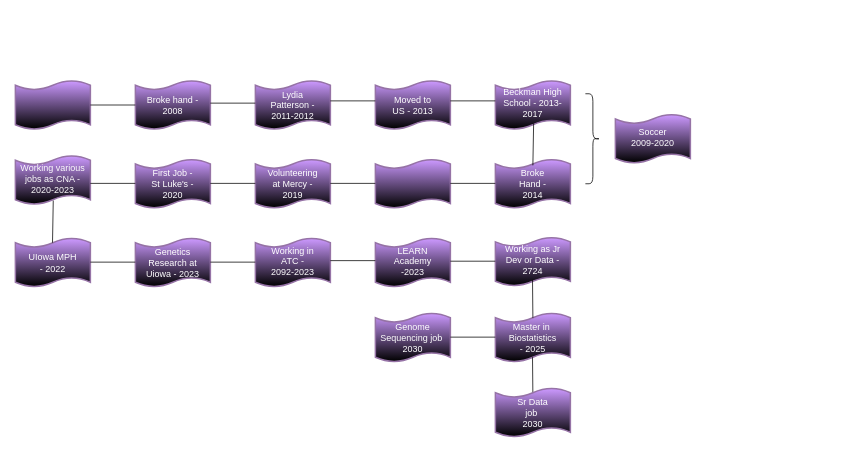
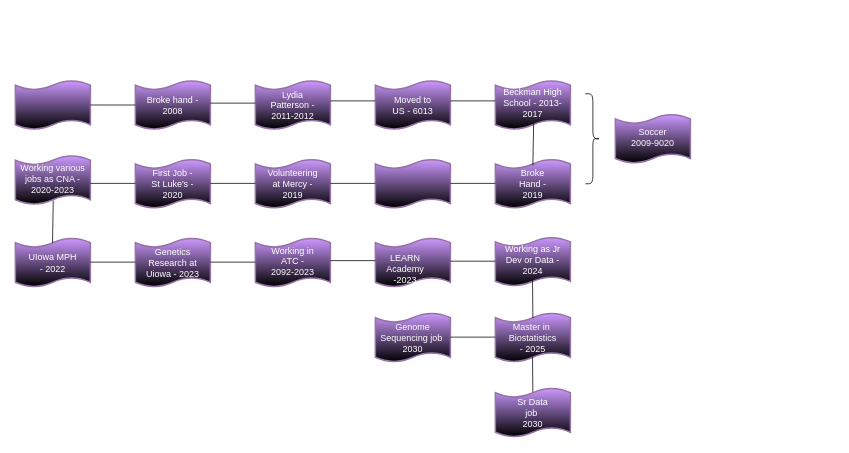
node "Moved to US - 2013": label "Moved to US - 2013" -> "Moved to US - 6013"
node "Soccer 2009-2020": label "Soccer 2009-2020" -> "Soccer 2009-9020"
node "Broke Hand - 2014": label "Broke Hand - 2014" -> "Broke Hand - 2019"
node "Working as Jr Dev or Data - 2724": label "Working as Jr Dev or Data - 2724" -> "Working as Jr Dev or Data - 2024"
node "LEARN Academy -2023": moved (413, 262) -> (405, 269)
